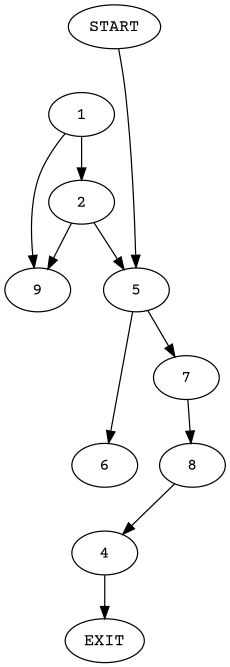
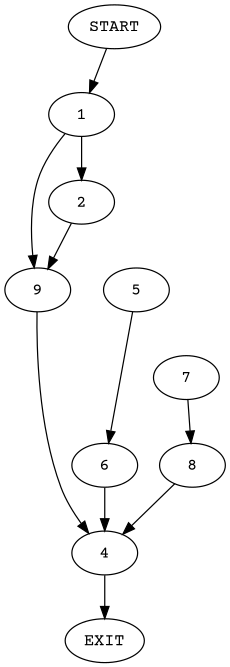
edge "START" -> "5": now "START" -> "1"
edge "2" -> "5": removed
edge "5" -> "7": removed
edge "9" -> "4": added
edge "6" -> "4": added
